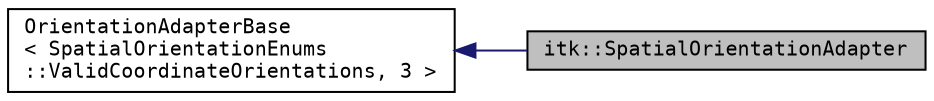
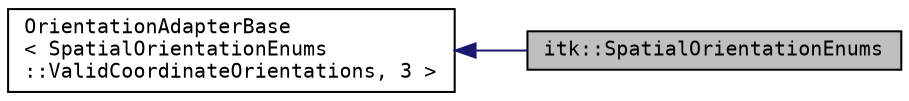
node "itk::SpatialOrientationAdapter": label "itk::SpatialOrientationAdapter" -> "itk::SpatialOrientationEnums"
